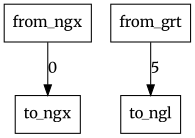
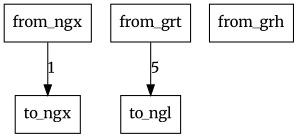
node "from_grh": added
edge "from_ngx" -> "to_ngx": label "0" -> "1"
